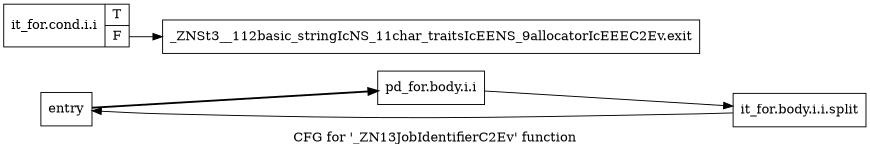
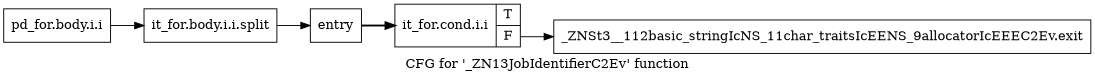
edge "entry" -> "pd_for.body.i.i": now "entry" -> "it_for.cond.i.i"
